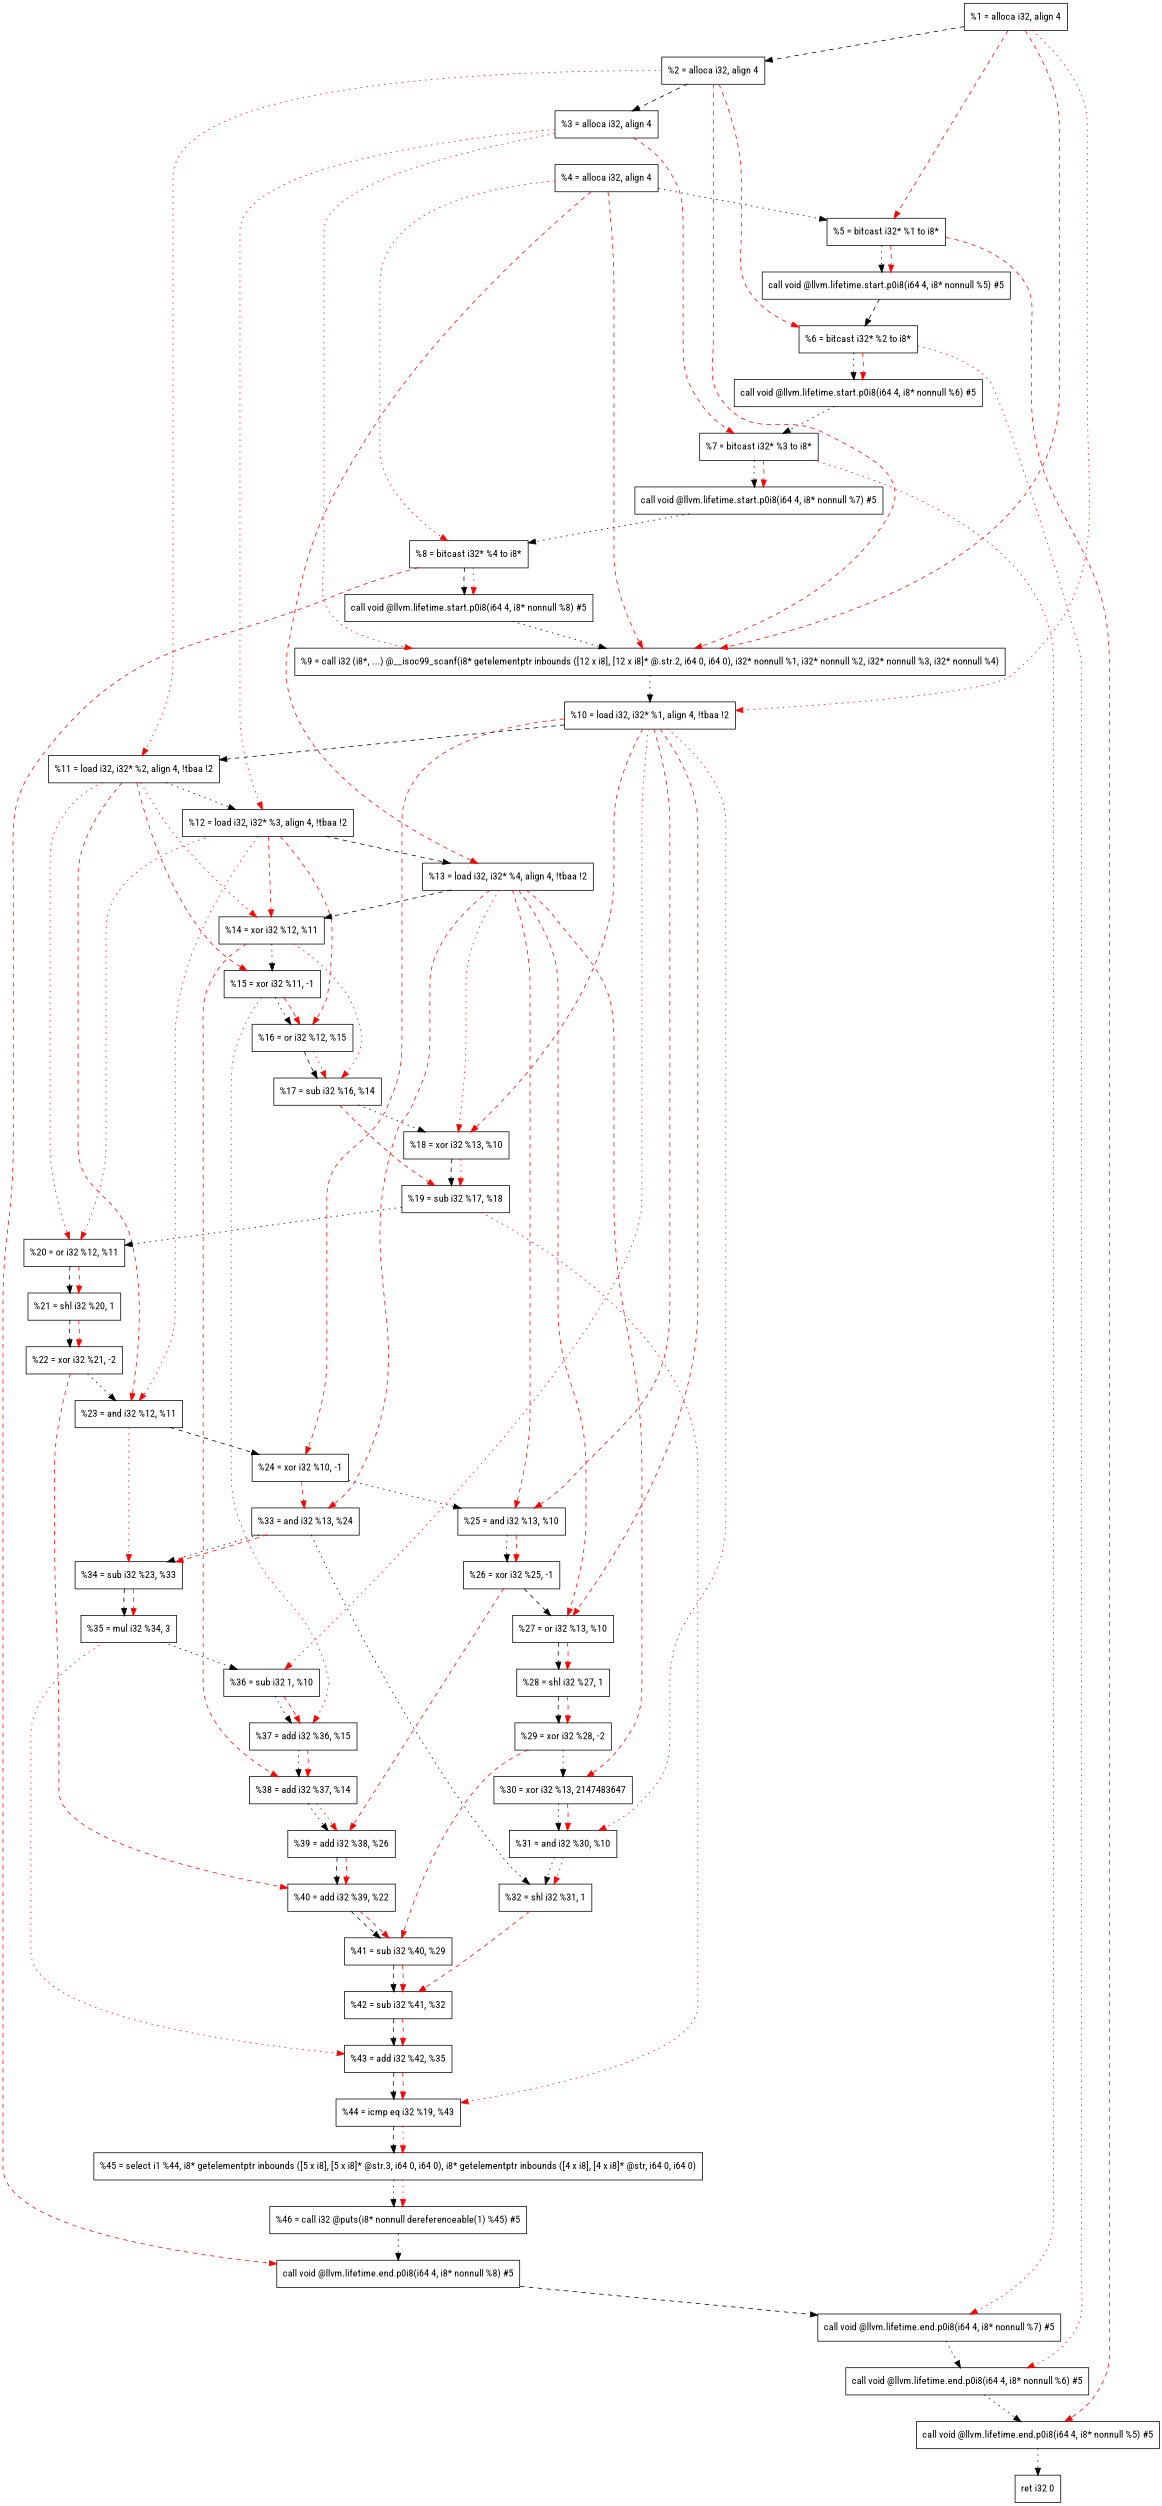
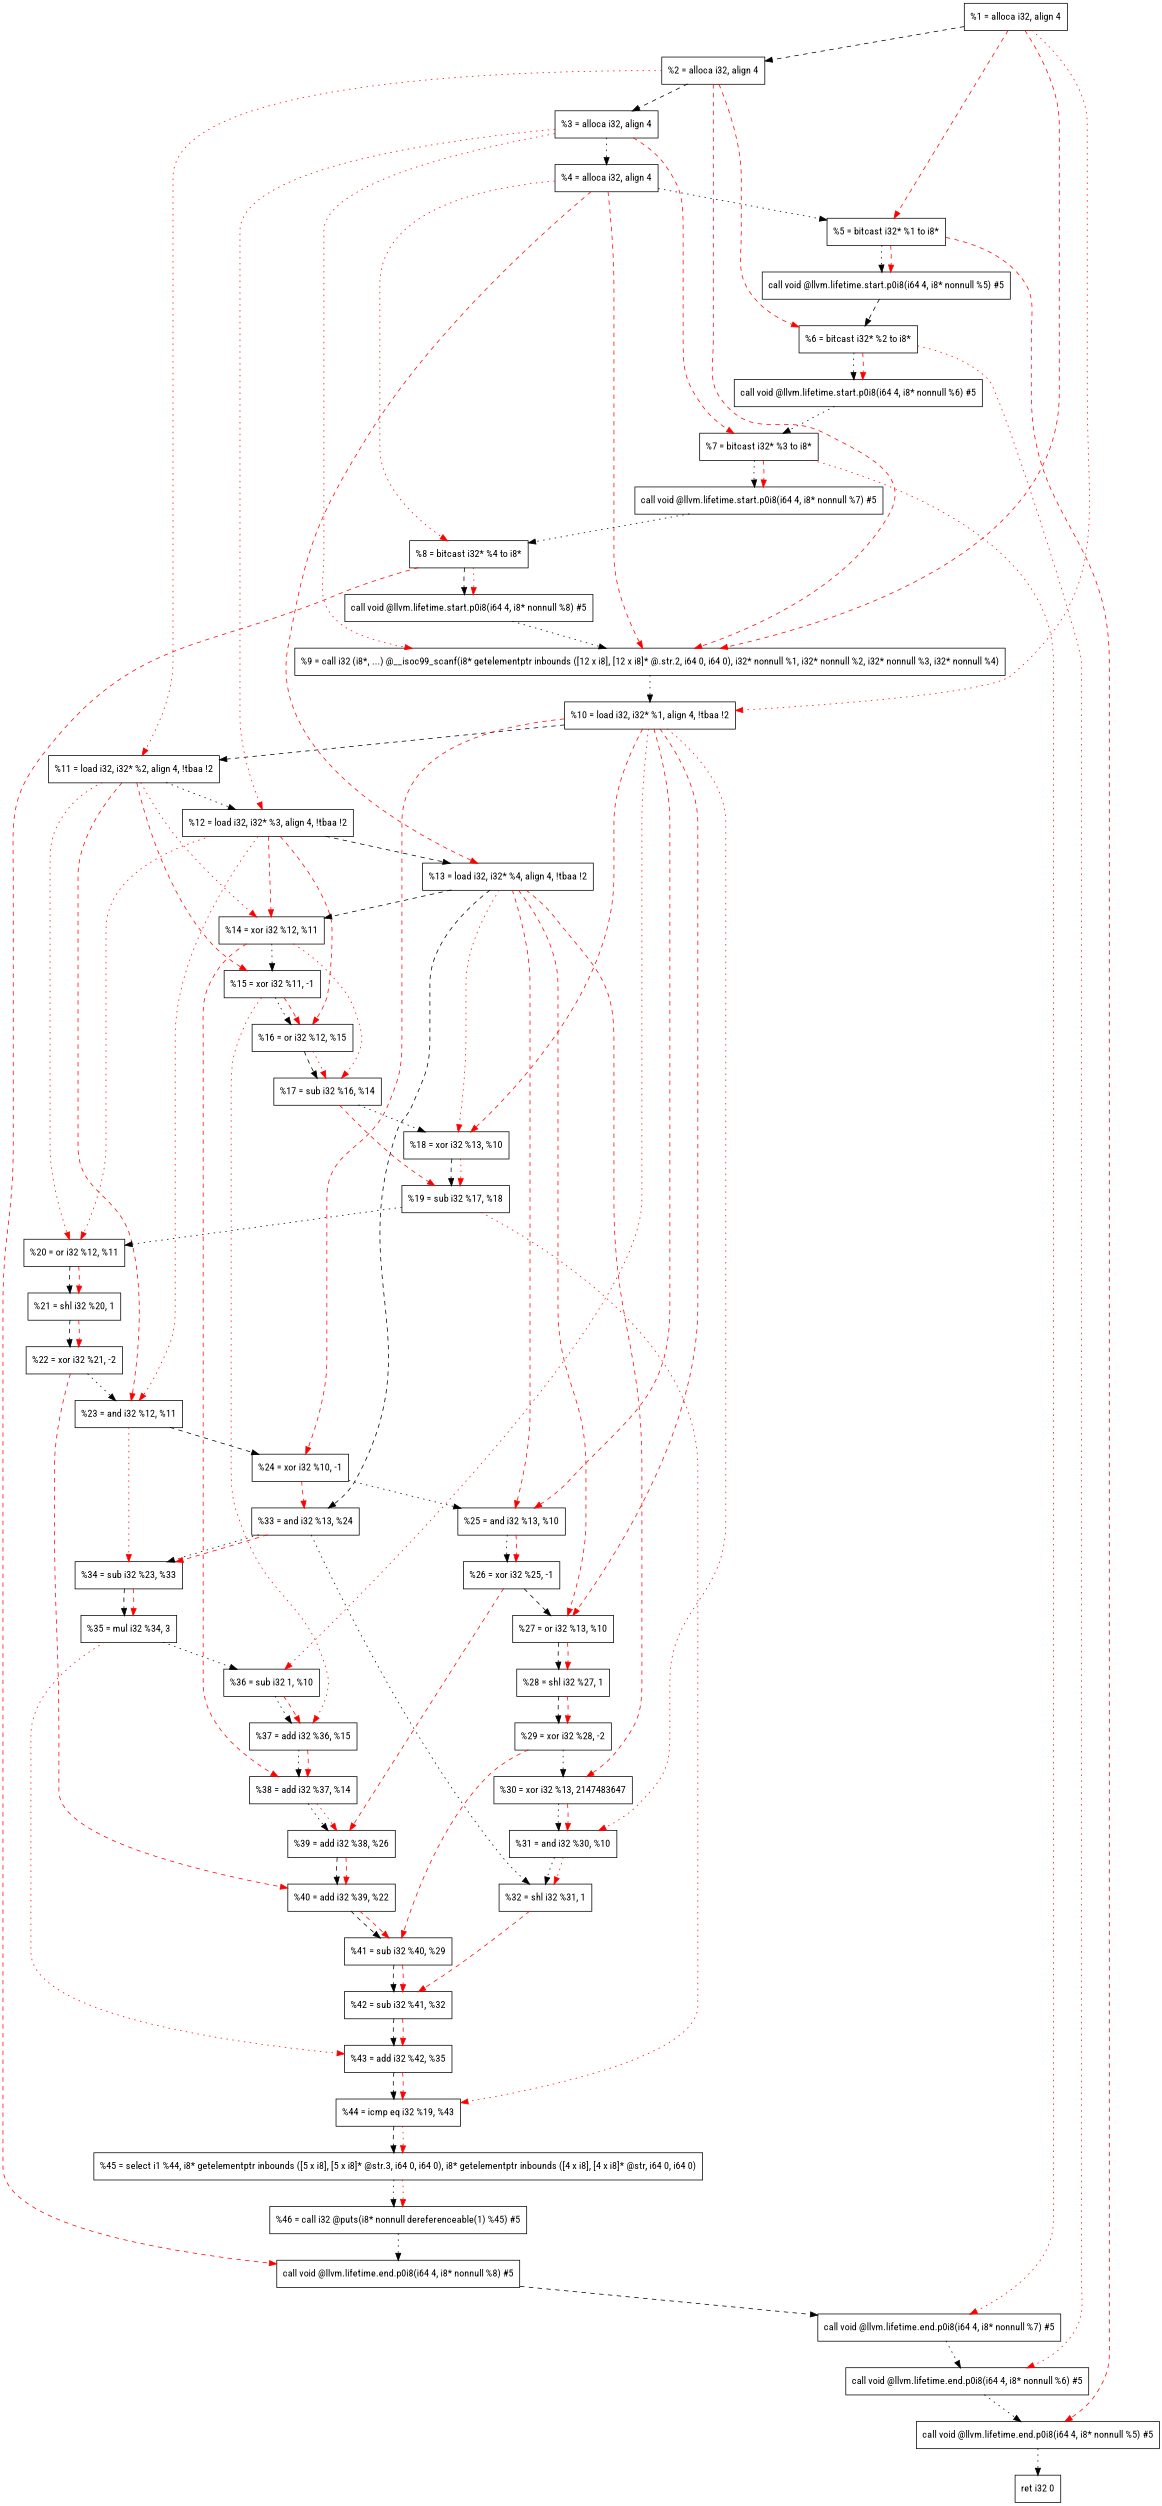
edge "%3 = alloca i32, align 4" -> "%4 = alloca i32, align 4": added
edge "%13 = load i32, i32* %4, align 4, !tbaa !2" -> "%33 = and i32 %13, %24": color red -> black
